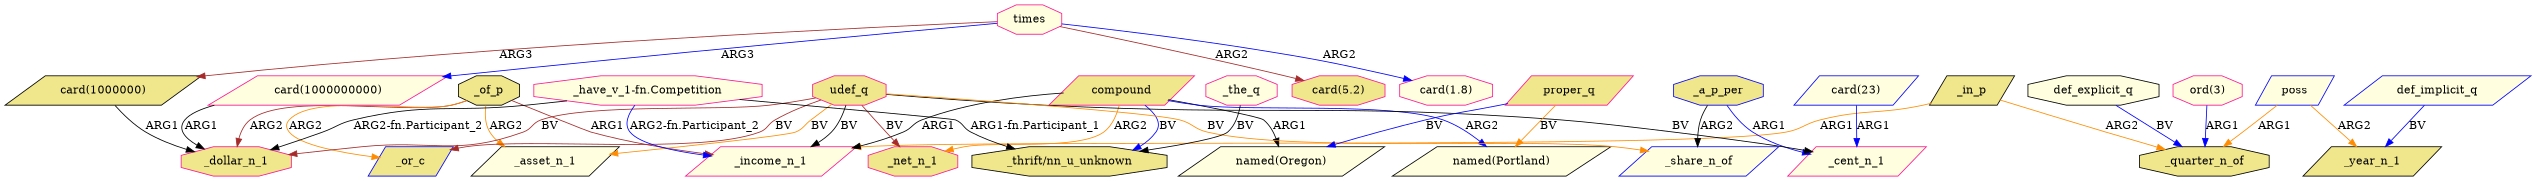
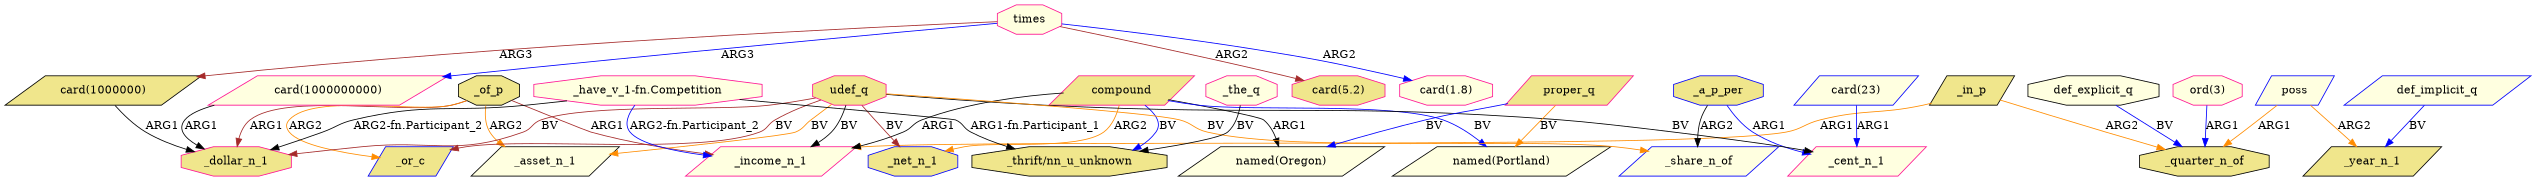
edge "_of_p" -> "_dollar_n_1": label "ARG2" -> "ARG1"
edge "compound" -> "named(Portland)": label "ARG2" -> "BV"
node "_net_n_1": color deeppink -> blue
